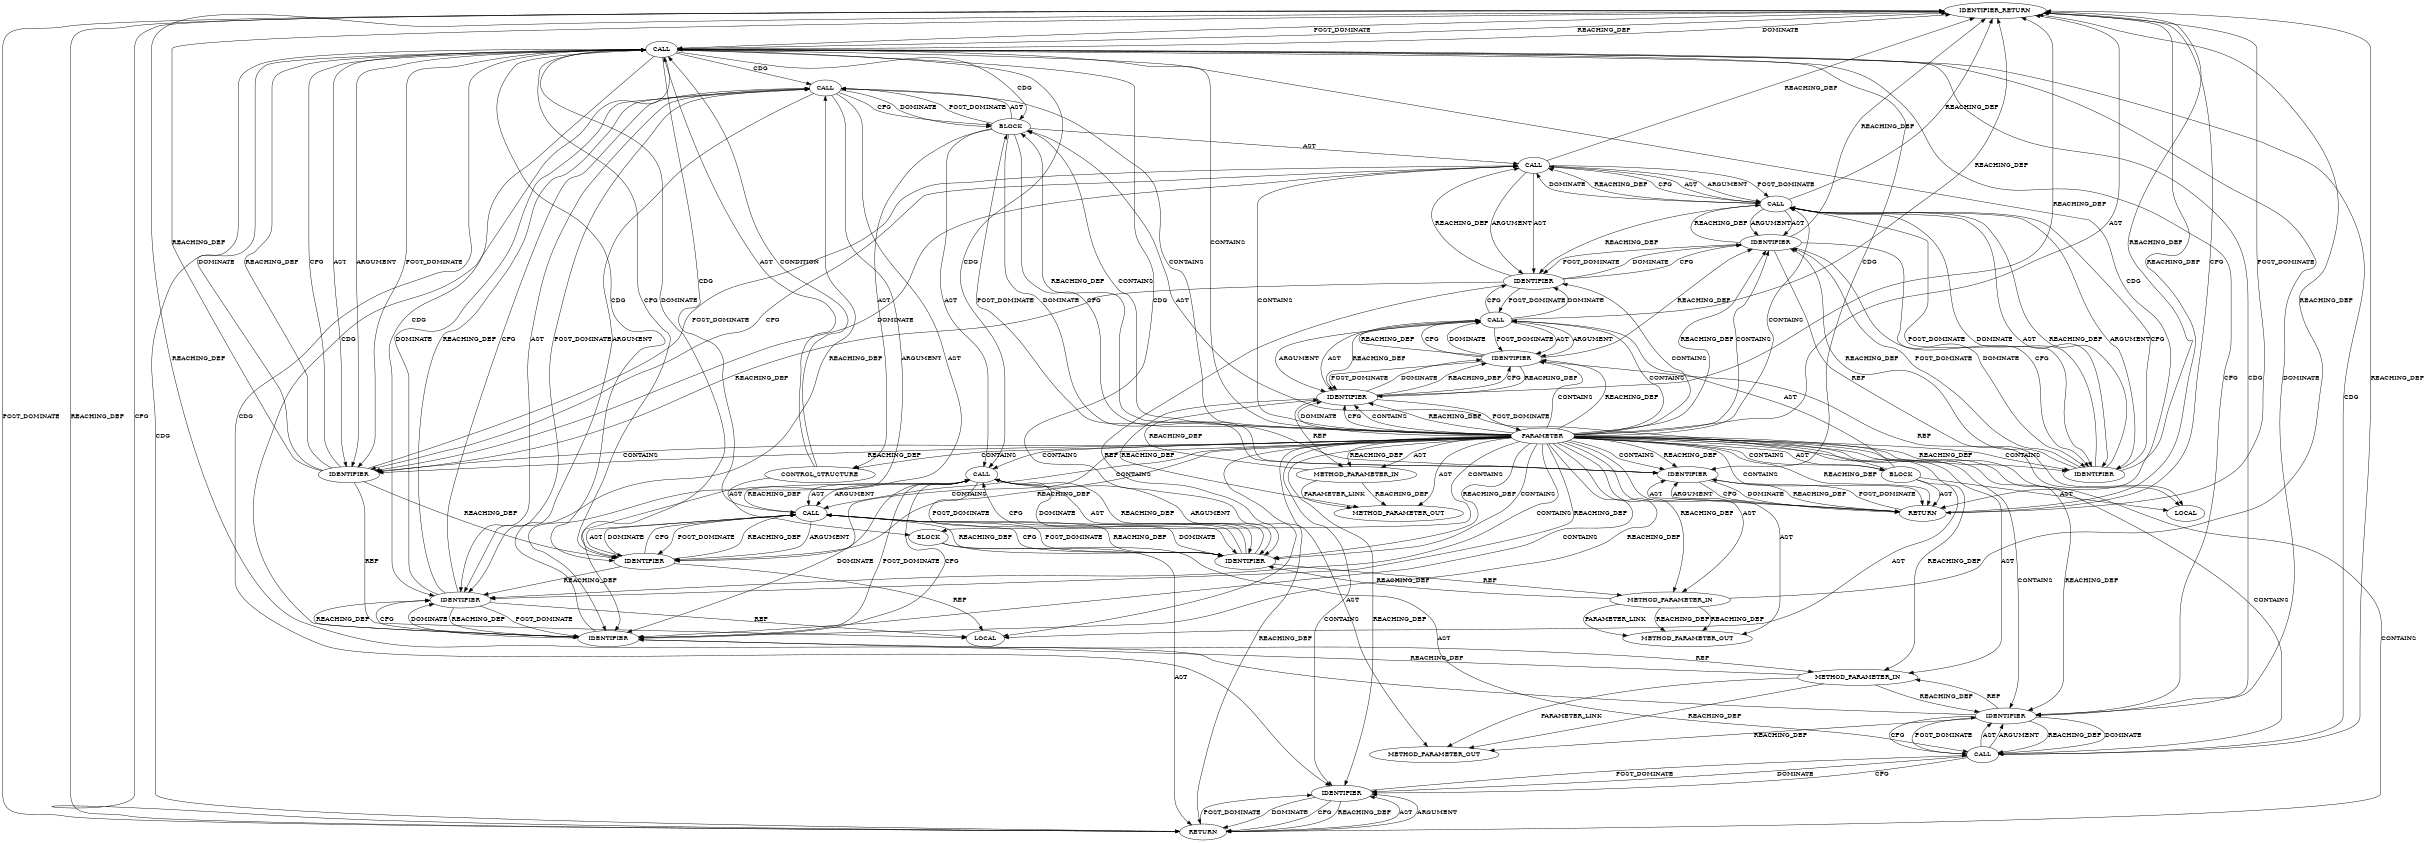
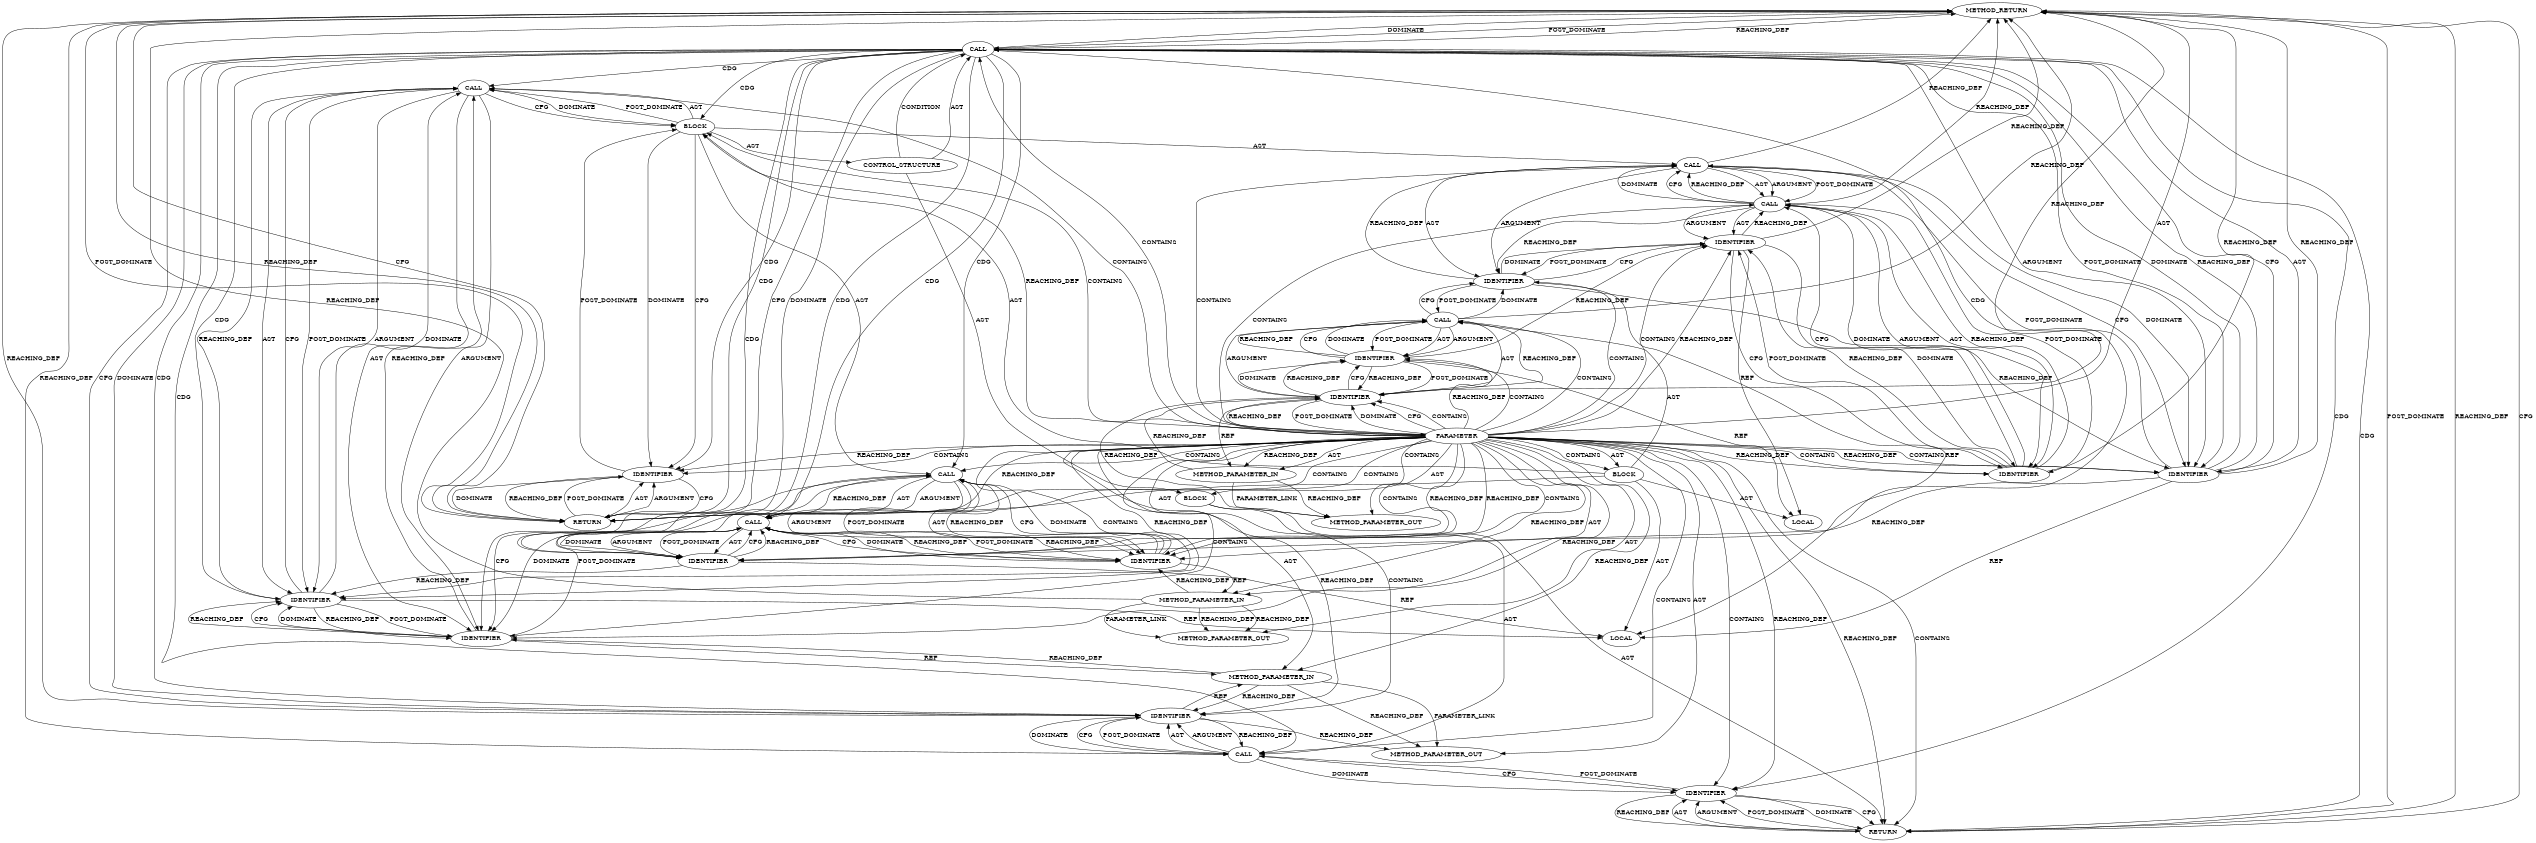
node "IDENTIFIER_RETURN": label "IDENTIFIER_RETURN" -> "METHOD_RETURN"
edge "PARAMETER" -> "CONTROL_STRUCTURE": removed, label "CONTAINS"
